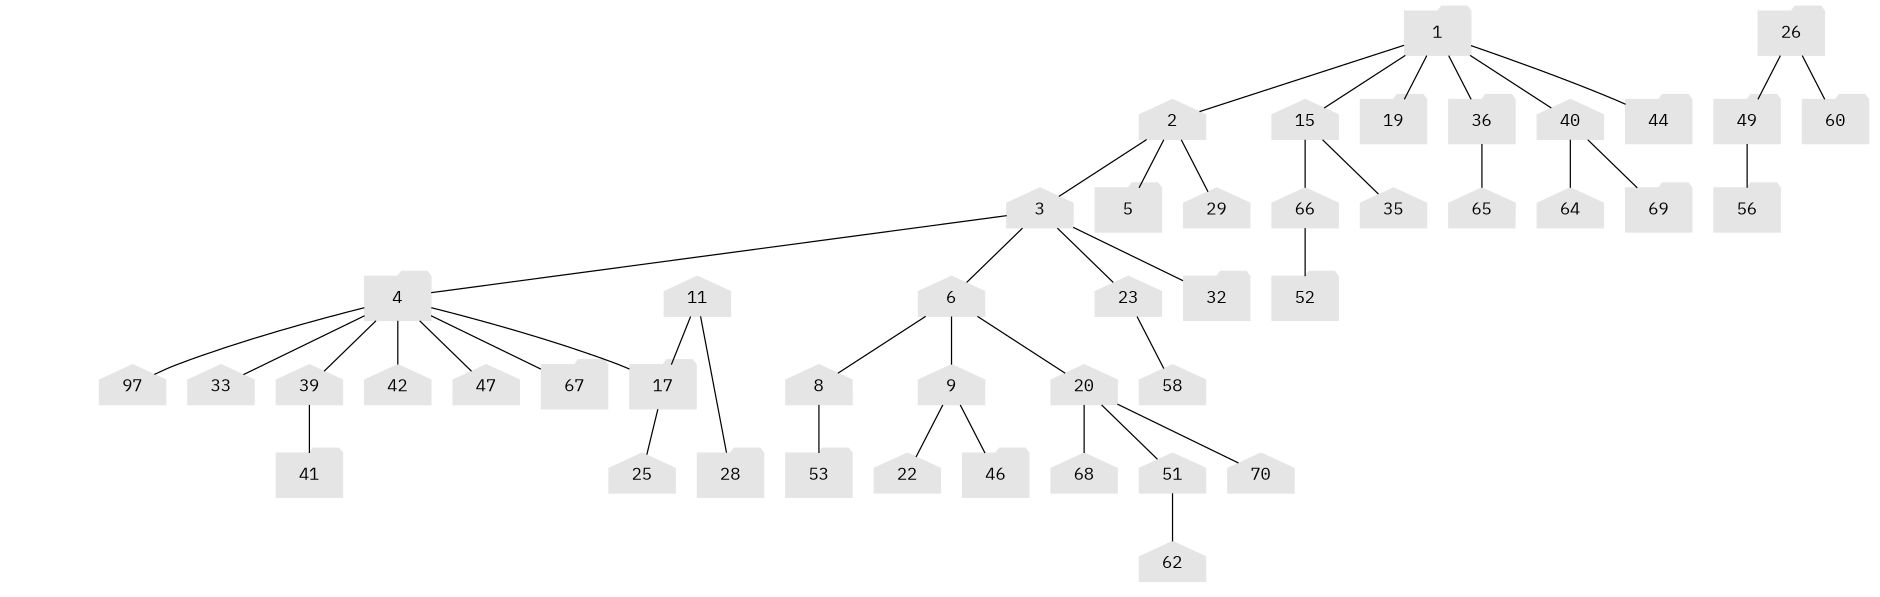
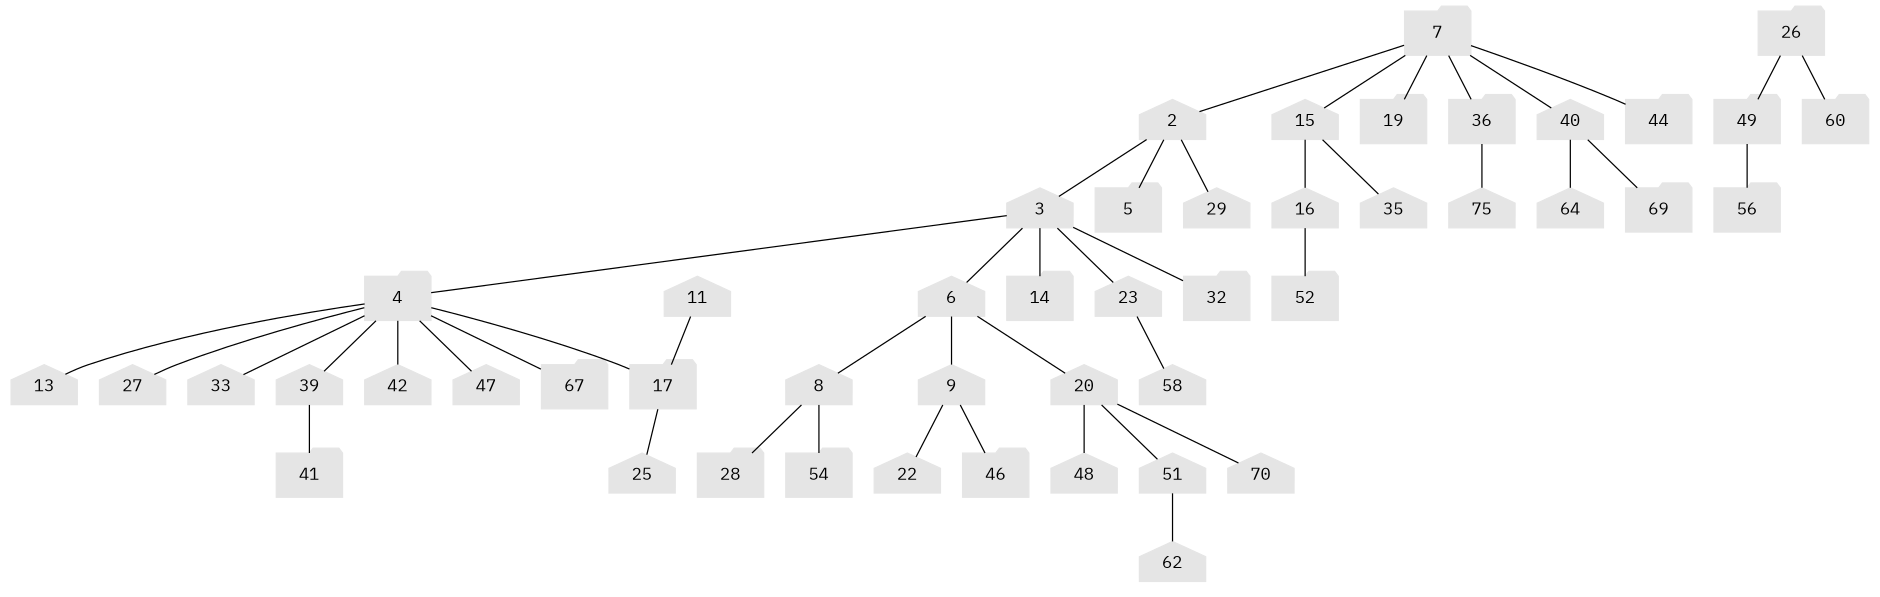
node "1": label "1" -> "7"
node "66": label "66" -> "16"
node "65": label "65" -> "75"
node "14": added
edge "11" -- "28": now "8" -- "28"
node "13": added
node "97": label "97" -> "27"
node "53": label "53" -> "54"
node "68": label "68" -> "48"
